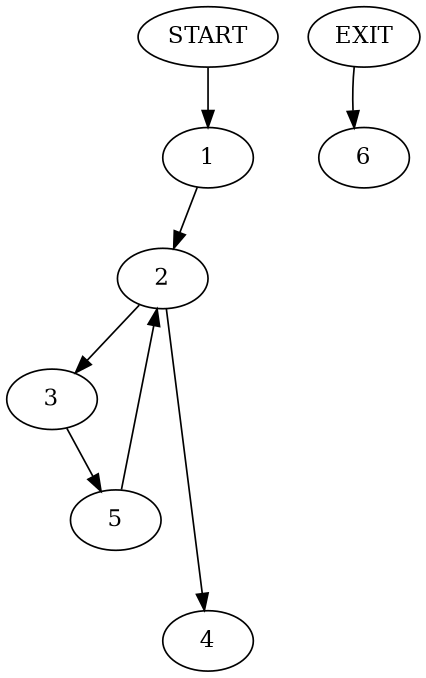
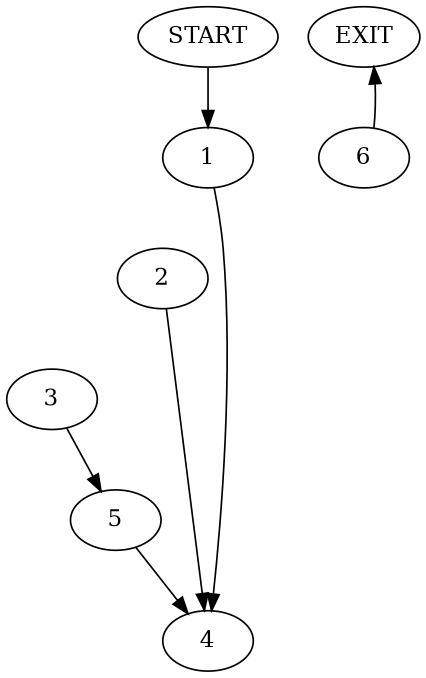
edge "EXIT" -> "6": reversed
edge "1" -> "2": now "1" -> "4"
edge "2" -> "3": removed
edge "5" -> "2": now "5" -> "4"
